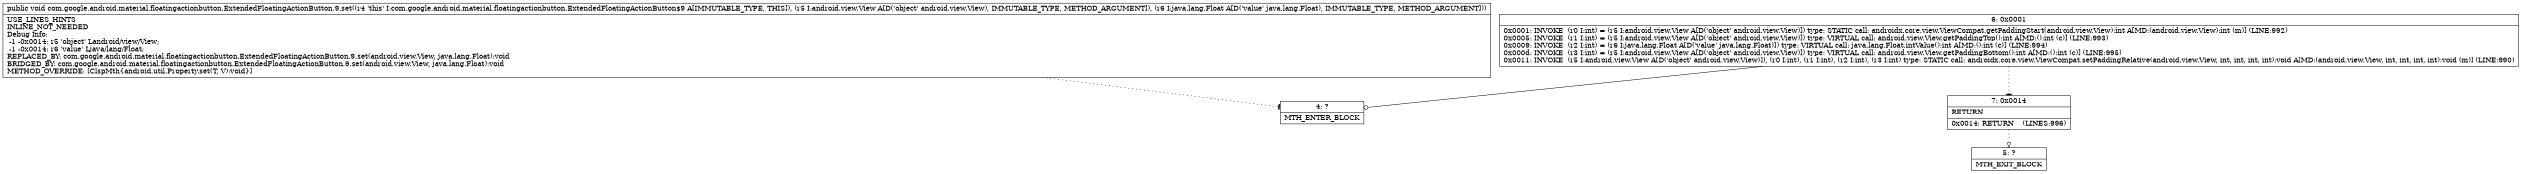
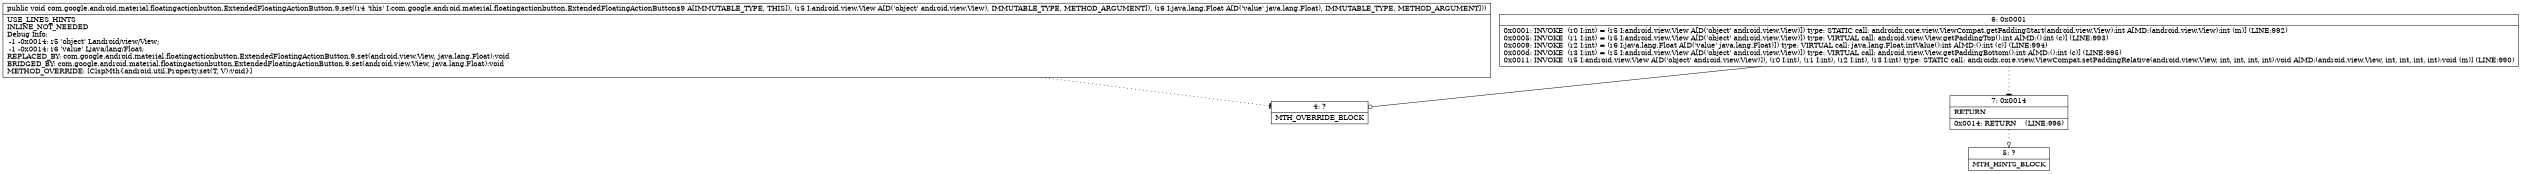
node "4: ?": text "MTH_ENTER_BLOCK" -> "MTH_OVERRIDE_BLOCK"
node "7: 0x0014": text "0x0014: RETURN    (LINES:996)" -> "0x0014: RETURN    (LINE:996)"
node "5: ?": text "MTH_EXIT_BLOCK" -> "MTH_HINTS_BLOCK"
